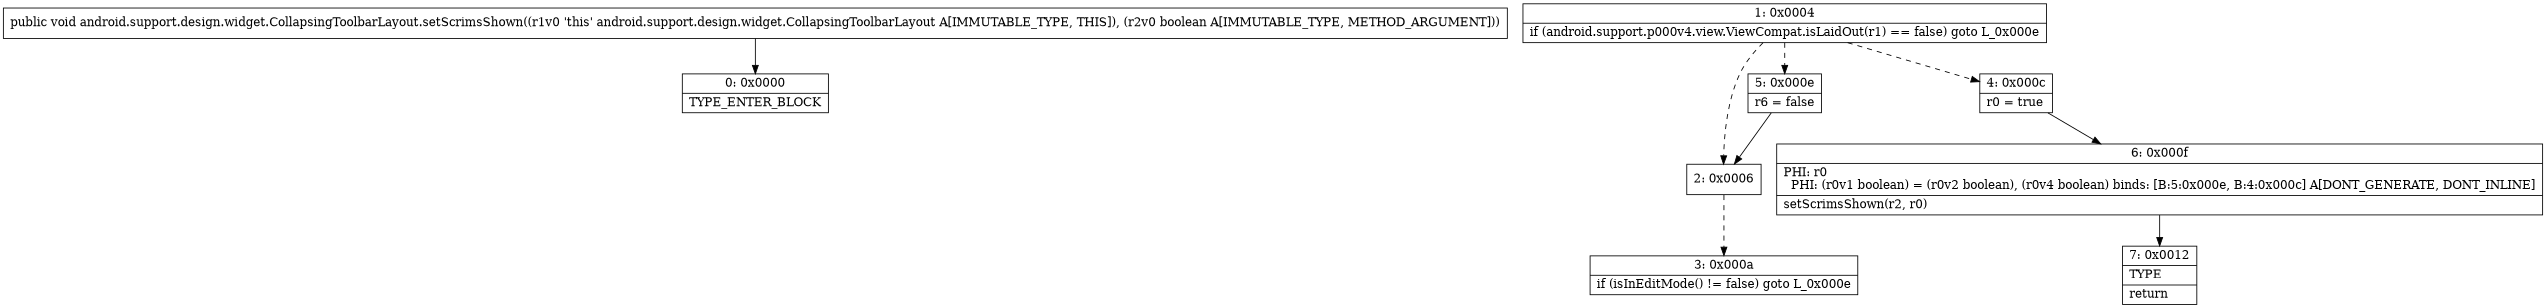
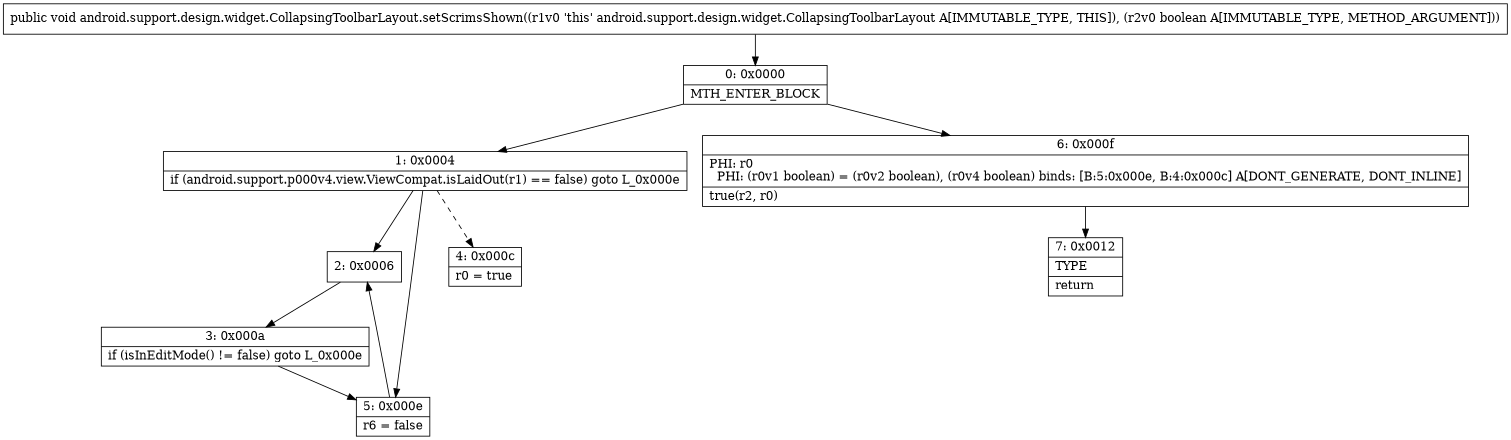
edge "1: 0x0004" -> "5: 0x000e": style dashed -> solid
edge "1: 0x0004" -> "2: 0x0006": style dashed -> solid
node "0: 0x0000": text "TYPE_ENTER_BLOCK" -> "MTH_ENTER_BLOCK"
edge "4: 0x000c" -> "6: 0x000f": now "0: 0x0000" -> "6: 0x000f"
edge "0: 0x0000" -> "1: 0x0004": added
node "6: 0x000f": text "setScrimsShown(r2, r0)" -> "true(r2, r0)"
edge "2: 0x0006" -> "3: 0x000a": style dashed -> solid
edge "3: 0x000a" -> "5: 0x000e": added
